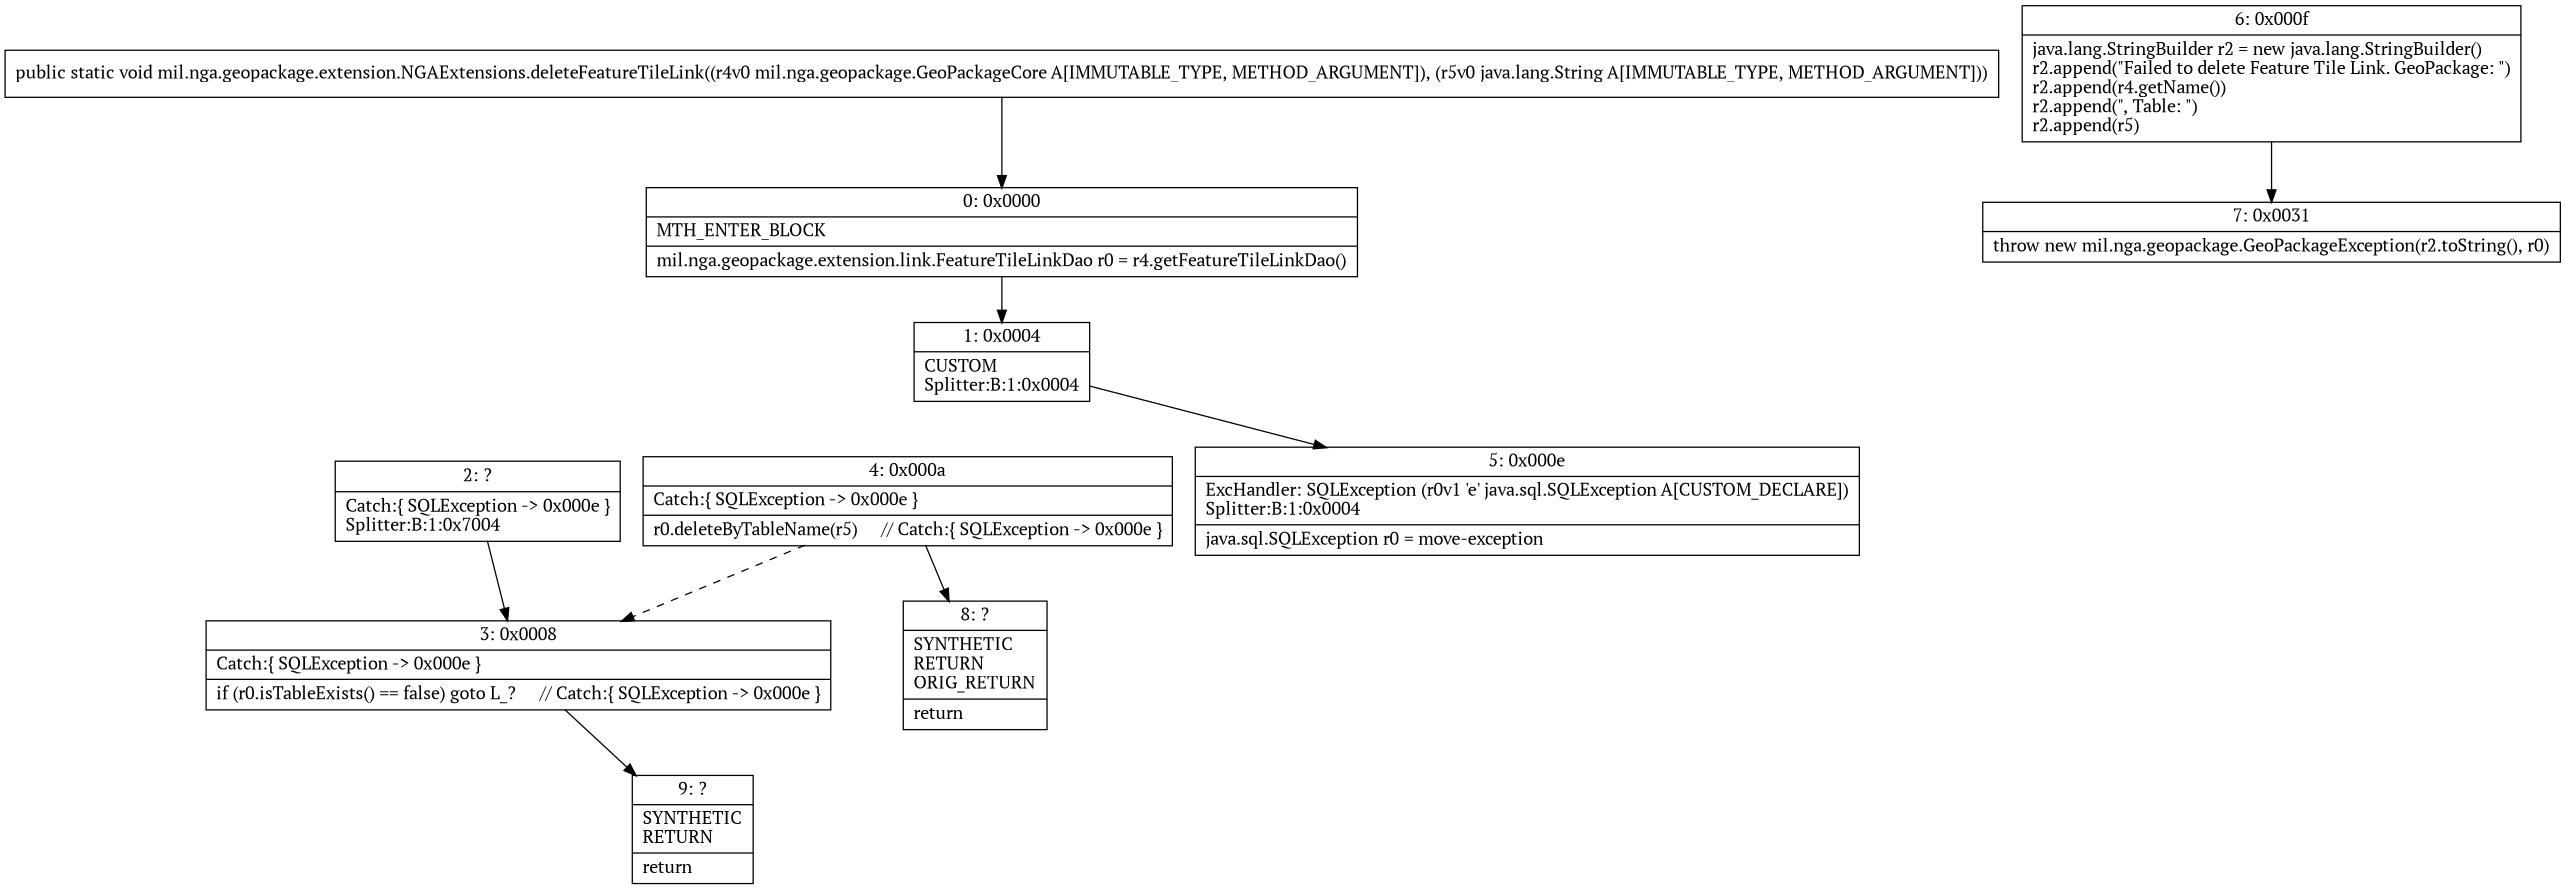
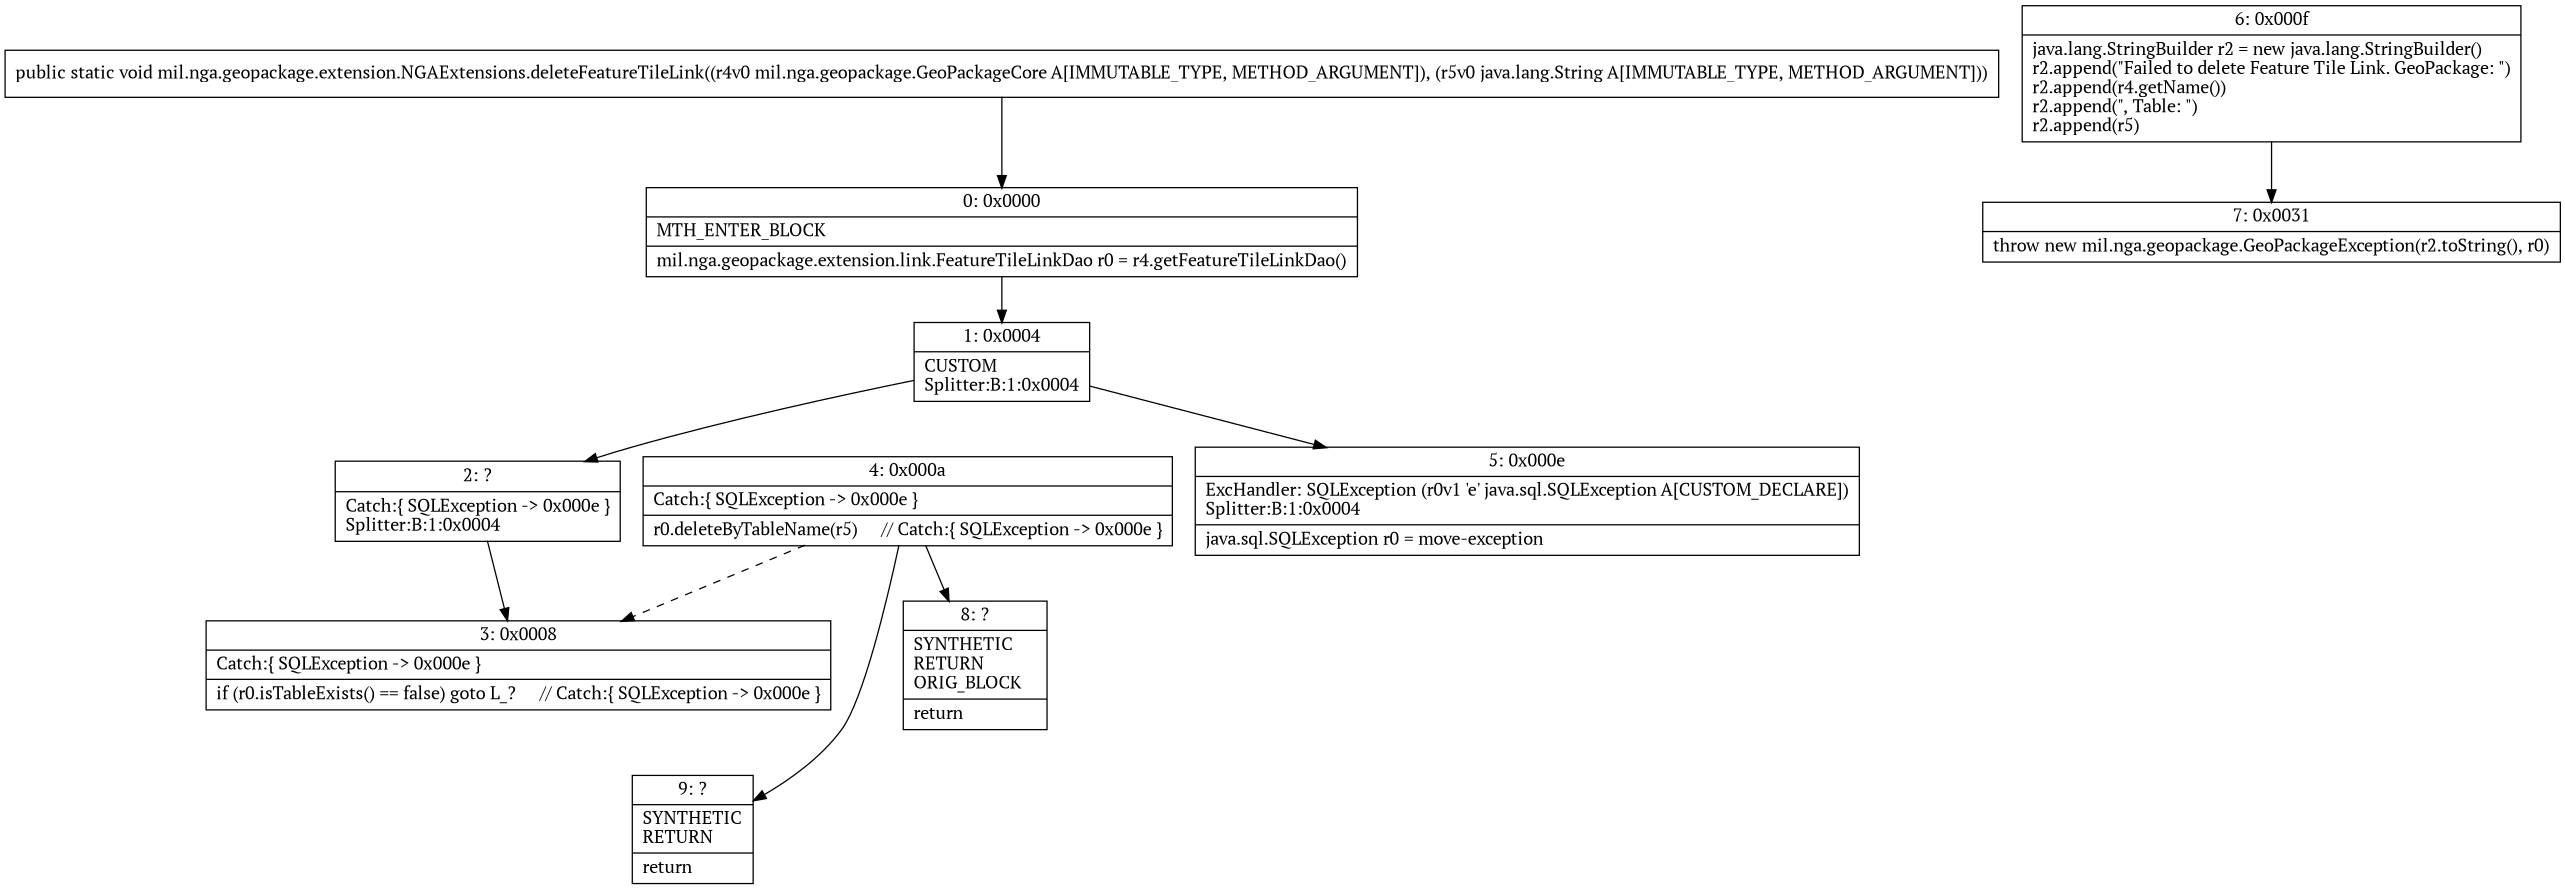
edge "1: 0x0004" -> "2: ?": added
node "2: ?": text "Splitter:B:1:0x7004" -> "Splitter:B:1:0x0004"
node "8: ?": text "ORIG_RETURN" -> "ORIG_BLOCK"
edge "3: 0x0008" -> "9: ?": now "4: 0x000a" -> "9: ?"
